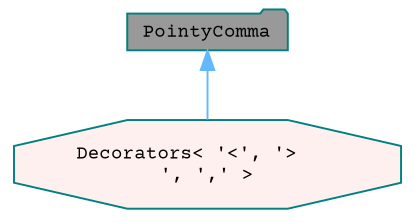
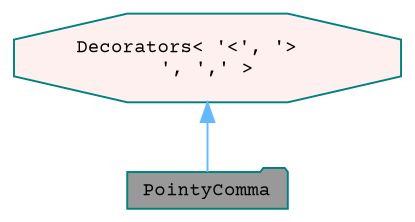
edge "Decorators< '<', '> ', ',' >" -> "PointyComma": reversed
